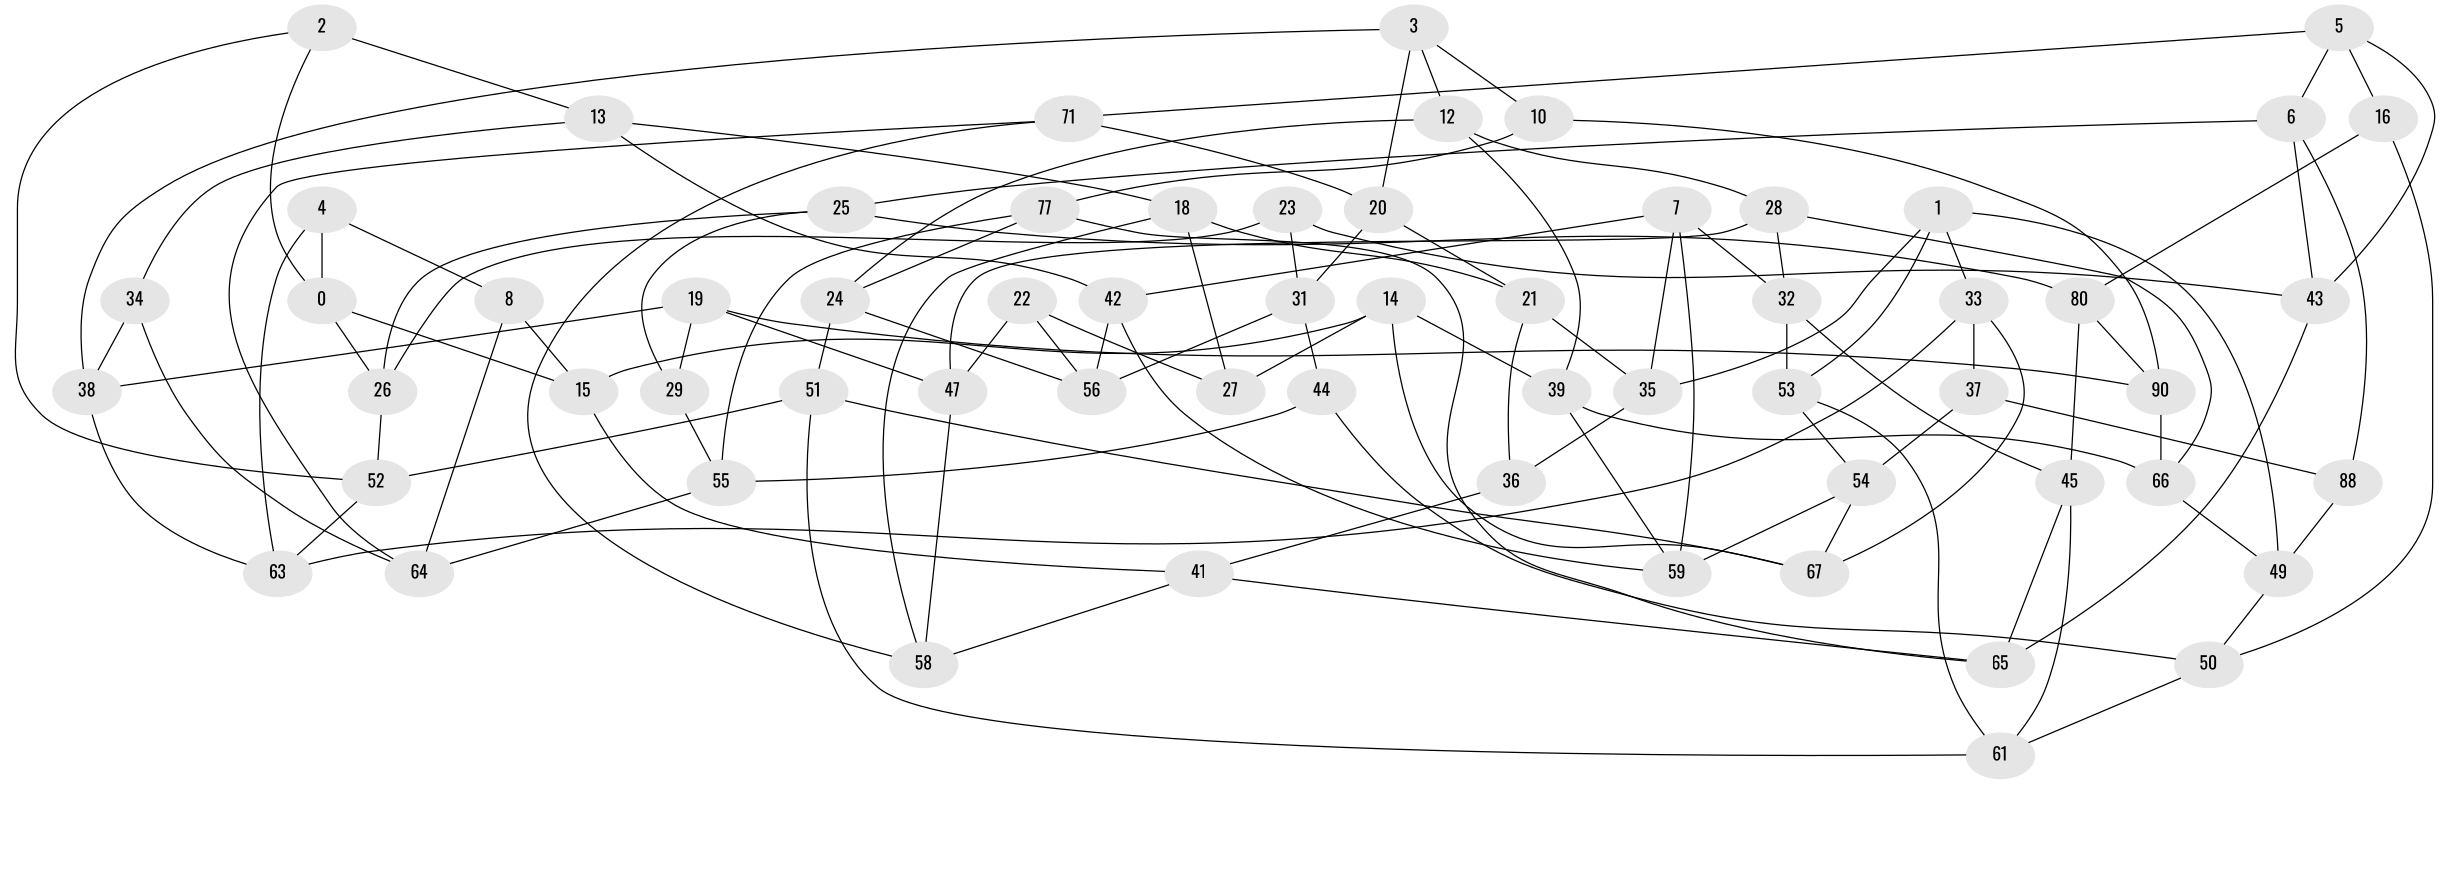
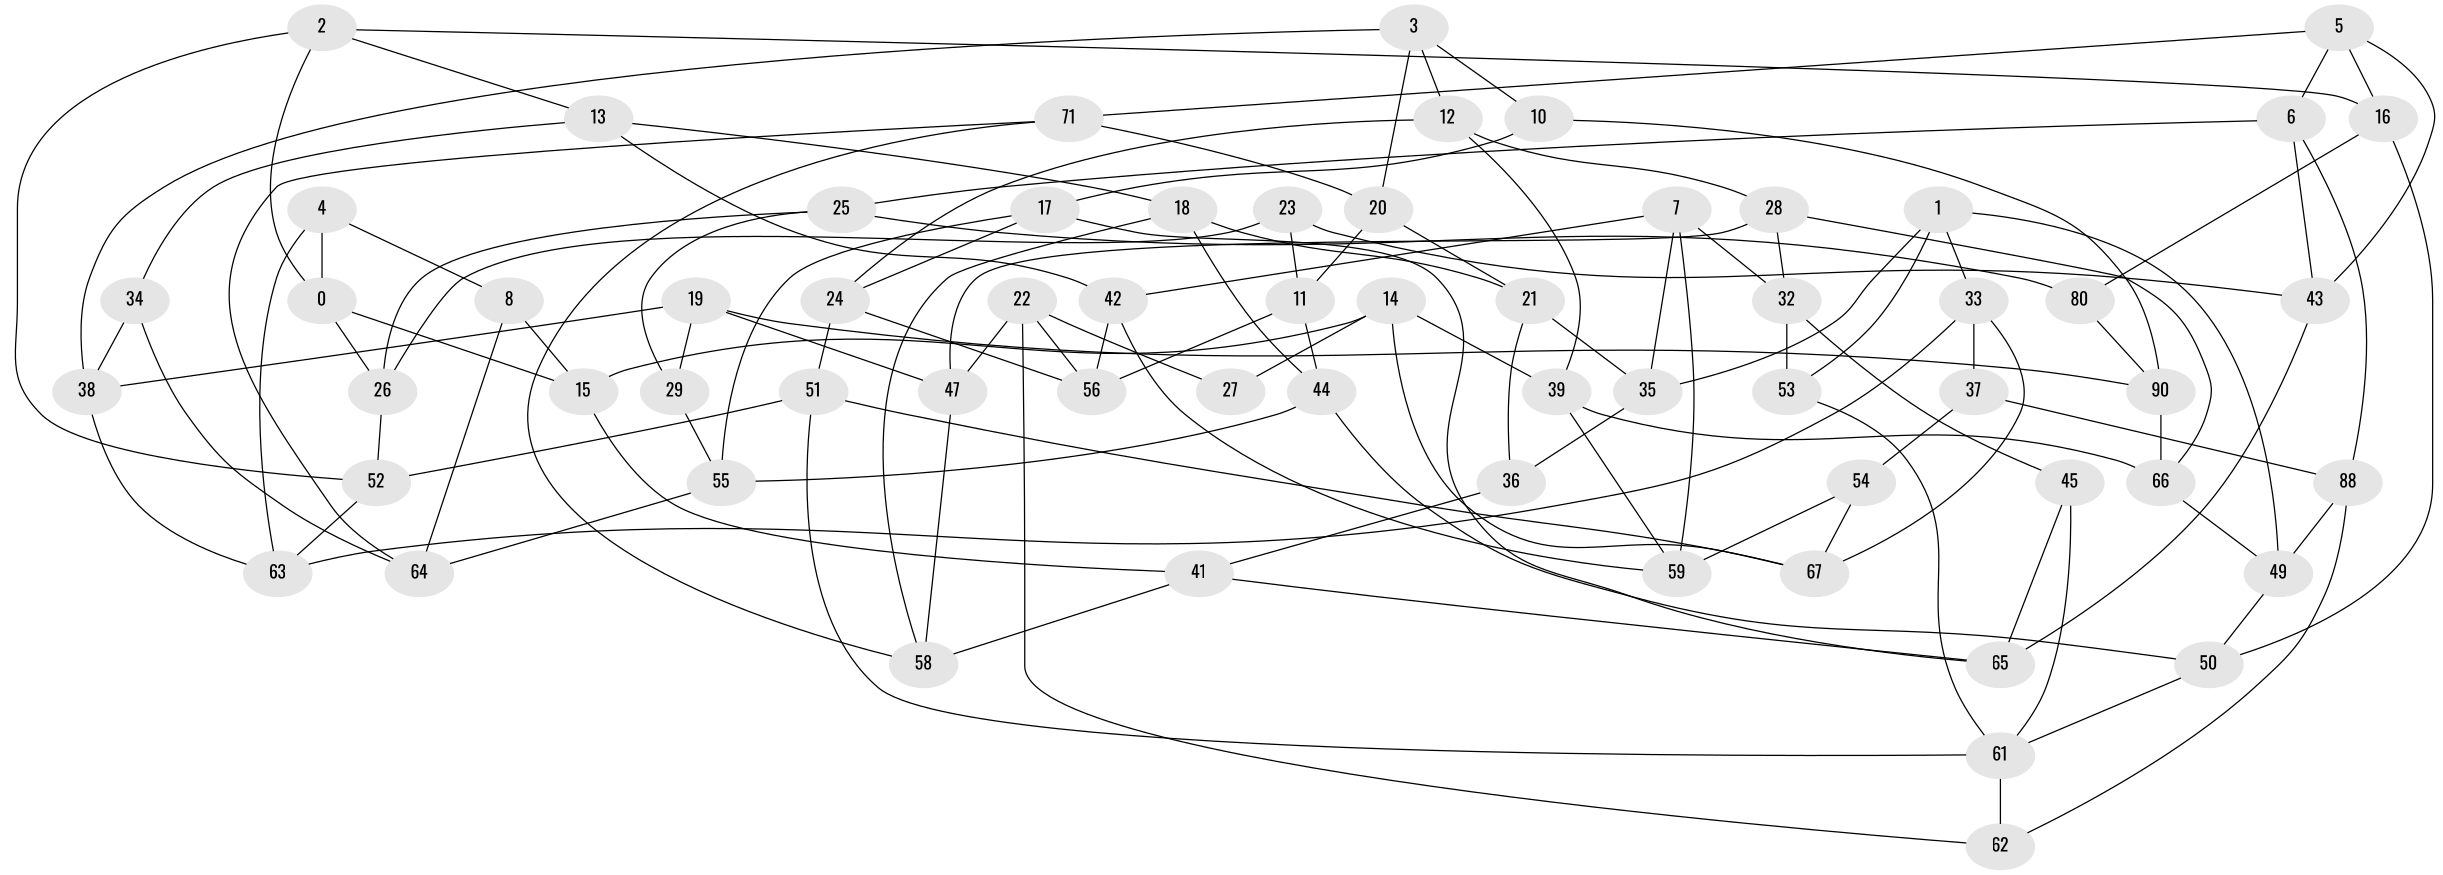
edge "2" -- "16": added
node "77": label "77" -> "17"
edge "18" -- "27": now "18" -- "44"
node "31": label "31" -> "11"
edge "80" -- "45": removed
edge "53" -- "54": removed
node "62": added
